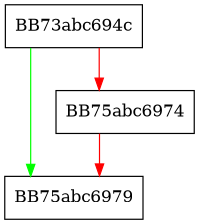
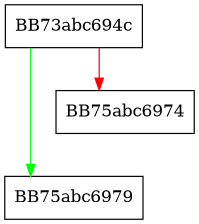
edge "BB75abc6974" -> "BB75abc6979": removed
